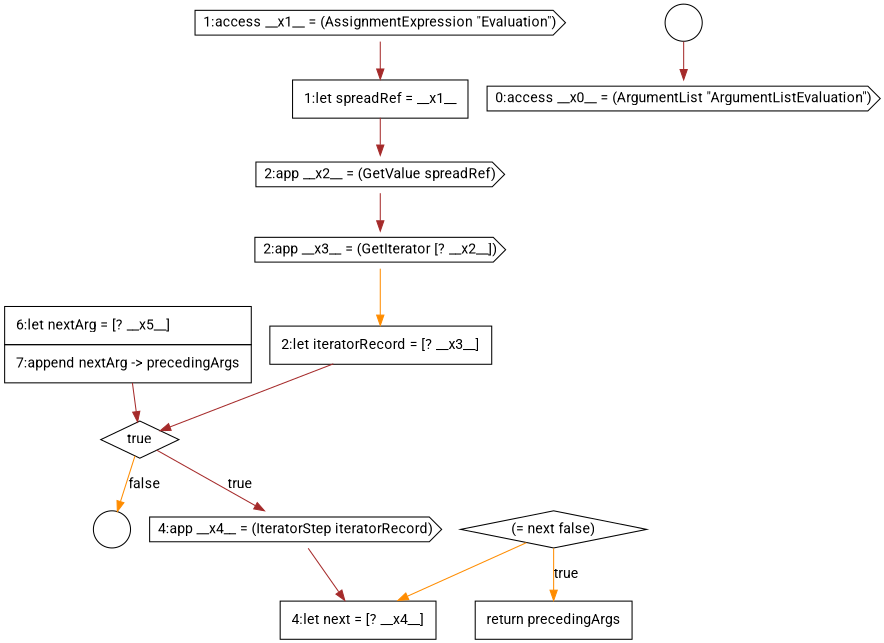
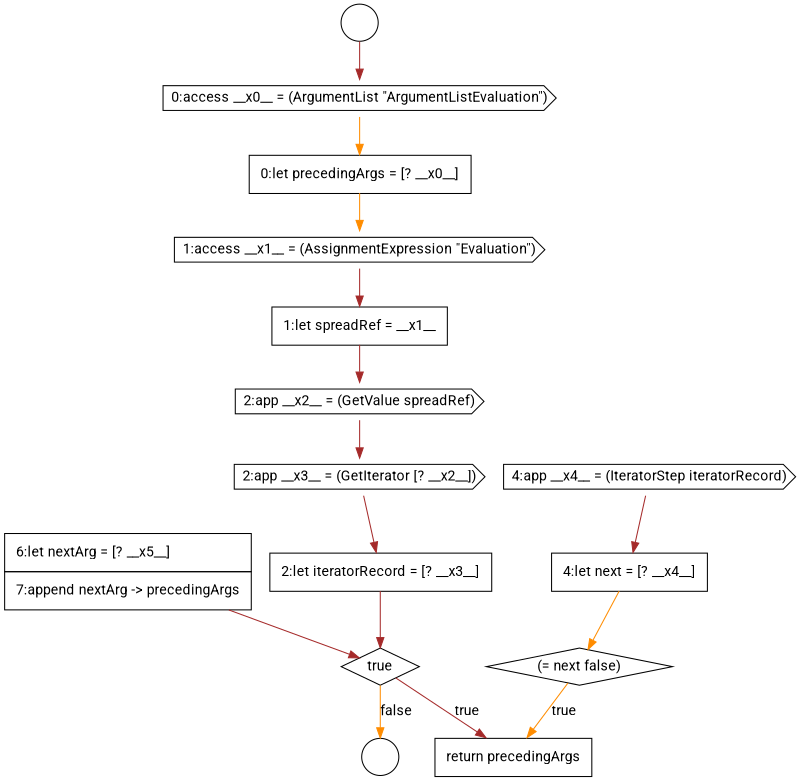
node "0:let precedingArgs = [? __x0__]": added
edge "2:app __x3__ = (GetIterator [? __x2__])" -> "2:let iteratorRecord = [? __x3__]": color darkorange -> brown
edge "true" -> "4:app __x4__ = (IteratorStep iteratorRecord)": now "true" -> "return precedingArgs"
edge "(= next false)" -> "4:let next = [? __x4__]": reversed
